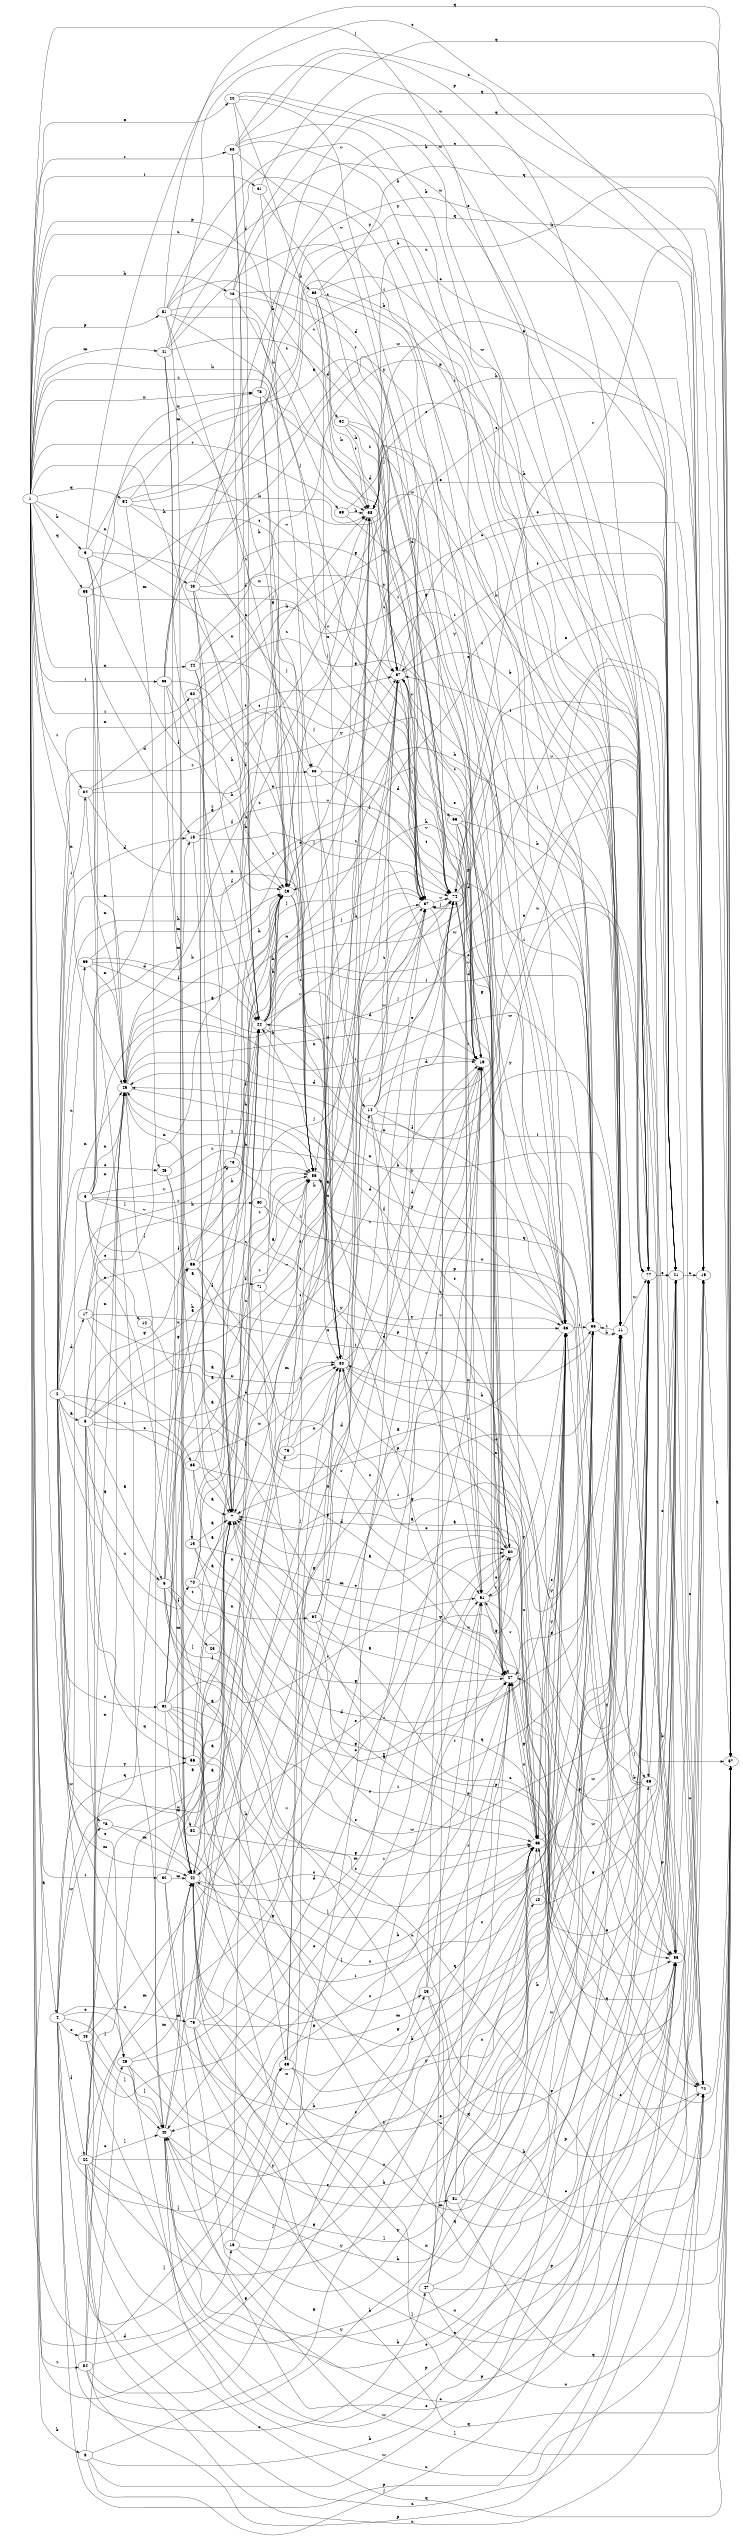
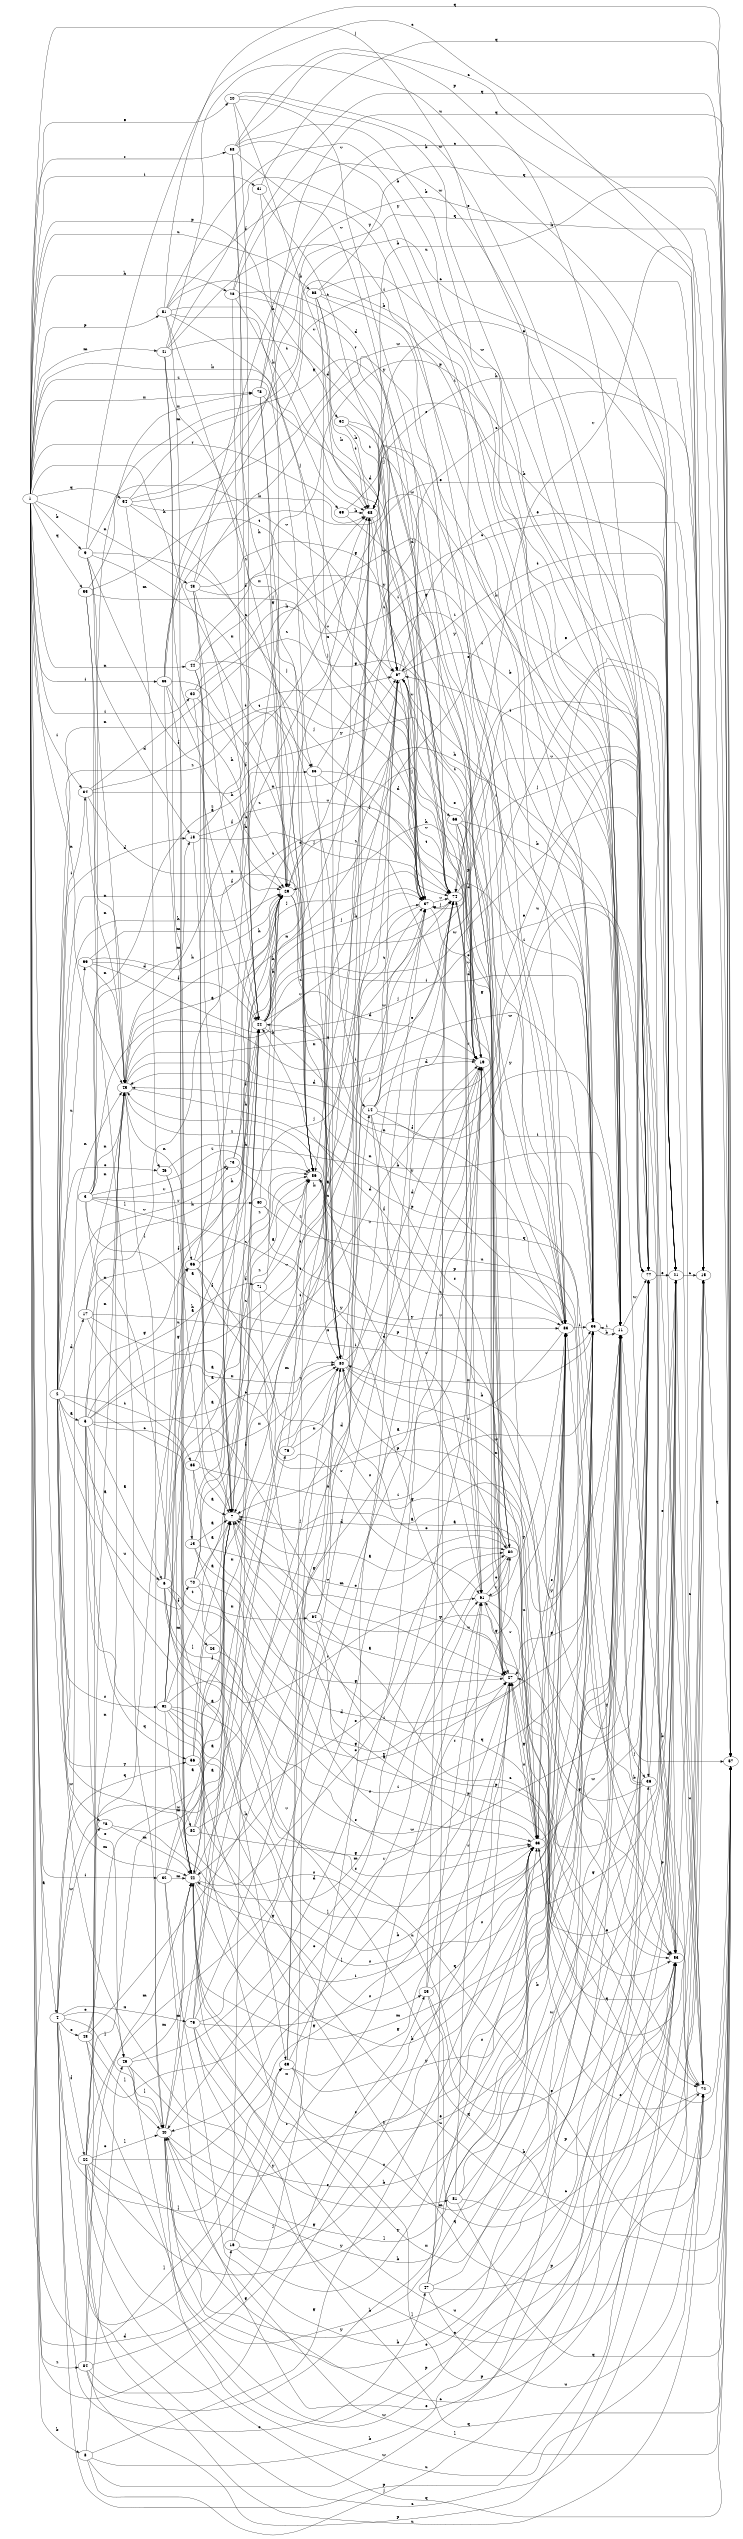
edge "96" -> "45": reversed
node "12": removed
node "10": removed
